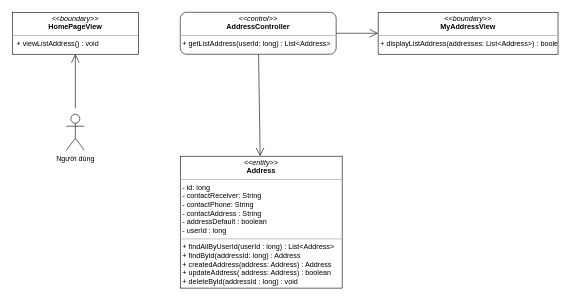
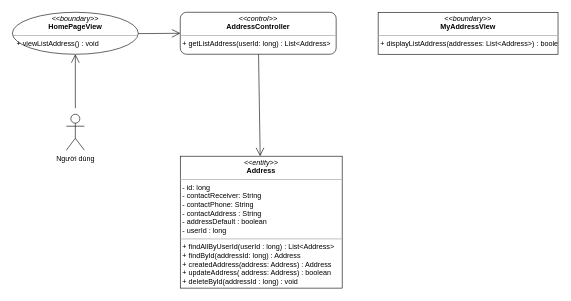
node "<<boundary>> HomePageView + viewListAddress() : void": shape rectangle -> ellipse
edge "<<boundary>> HomePageView + viewListAddress() : void" -> "<<control>> AddressController + getListAddress(userId: long) : List<Address>": added
edge "<<control>> AddressController + getListAddress(userId: long) : List<Address>" -> "<<boundary>> MyAddressView + displayListAddress(addresses: List<Address>) : boolean": removed
